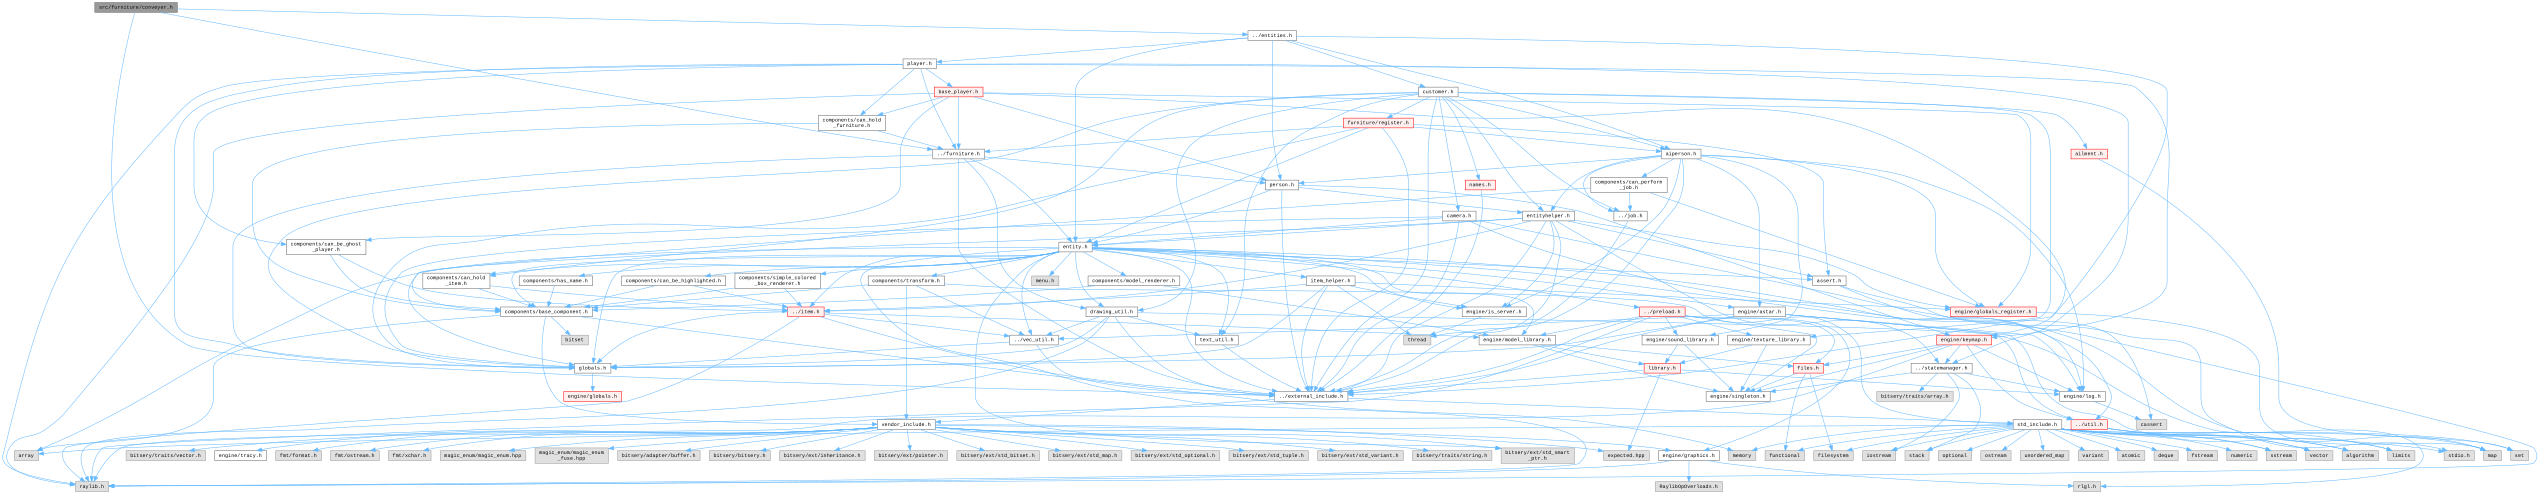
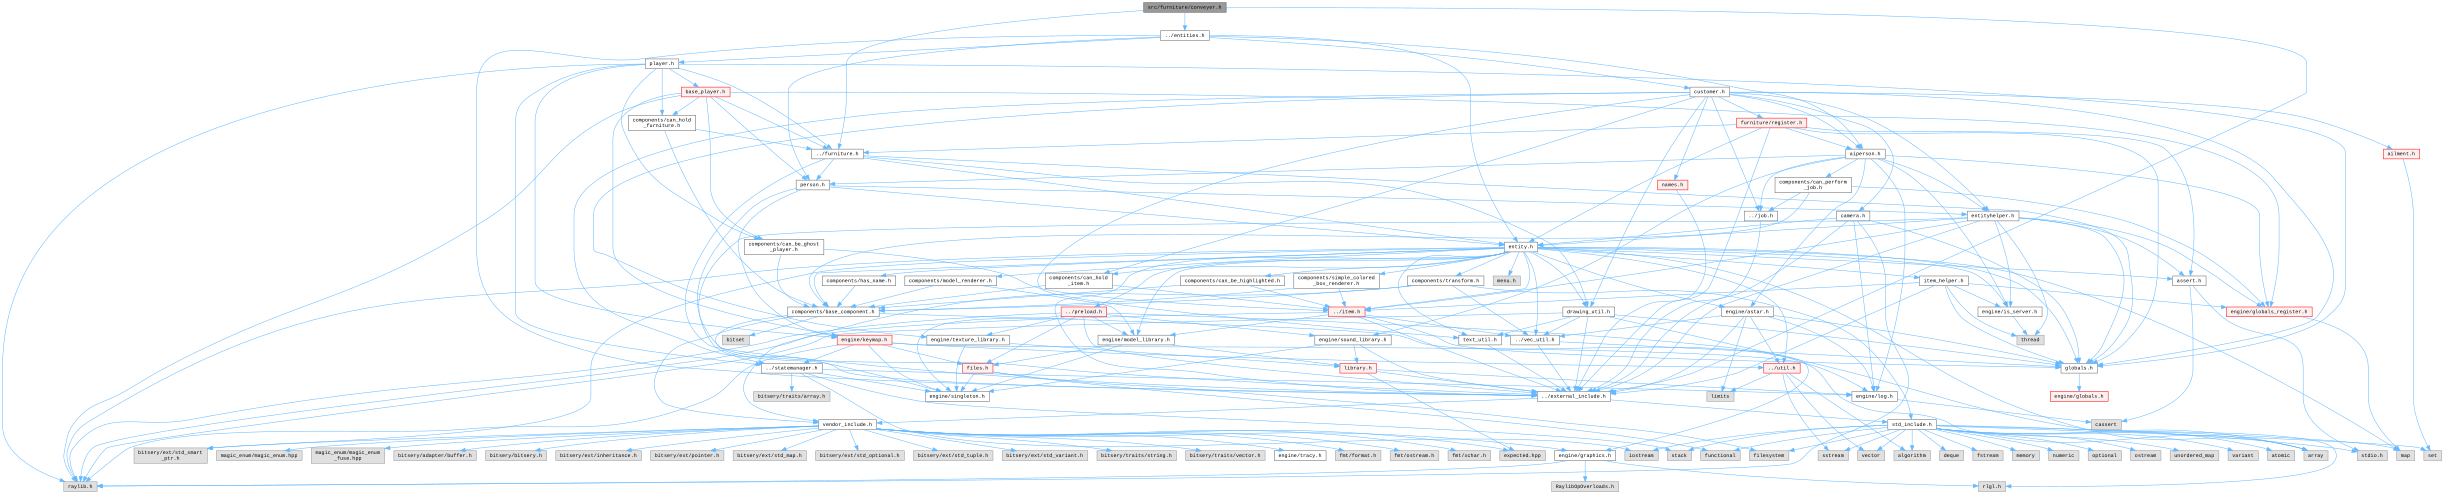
edge "aiperson.h" -> "../external_include.h": now "engine/sound_library.h" -> "../external_include.h"
edge "components/base_component.h" -> "memory": now "components/base_component.h" -> "engine/singleton.h"
edge "std_include.h" -> "limits": now "../util.h" -> "limits"
node "bitsery/ext/std_bitset.h": removed
